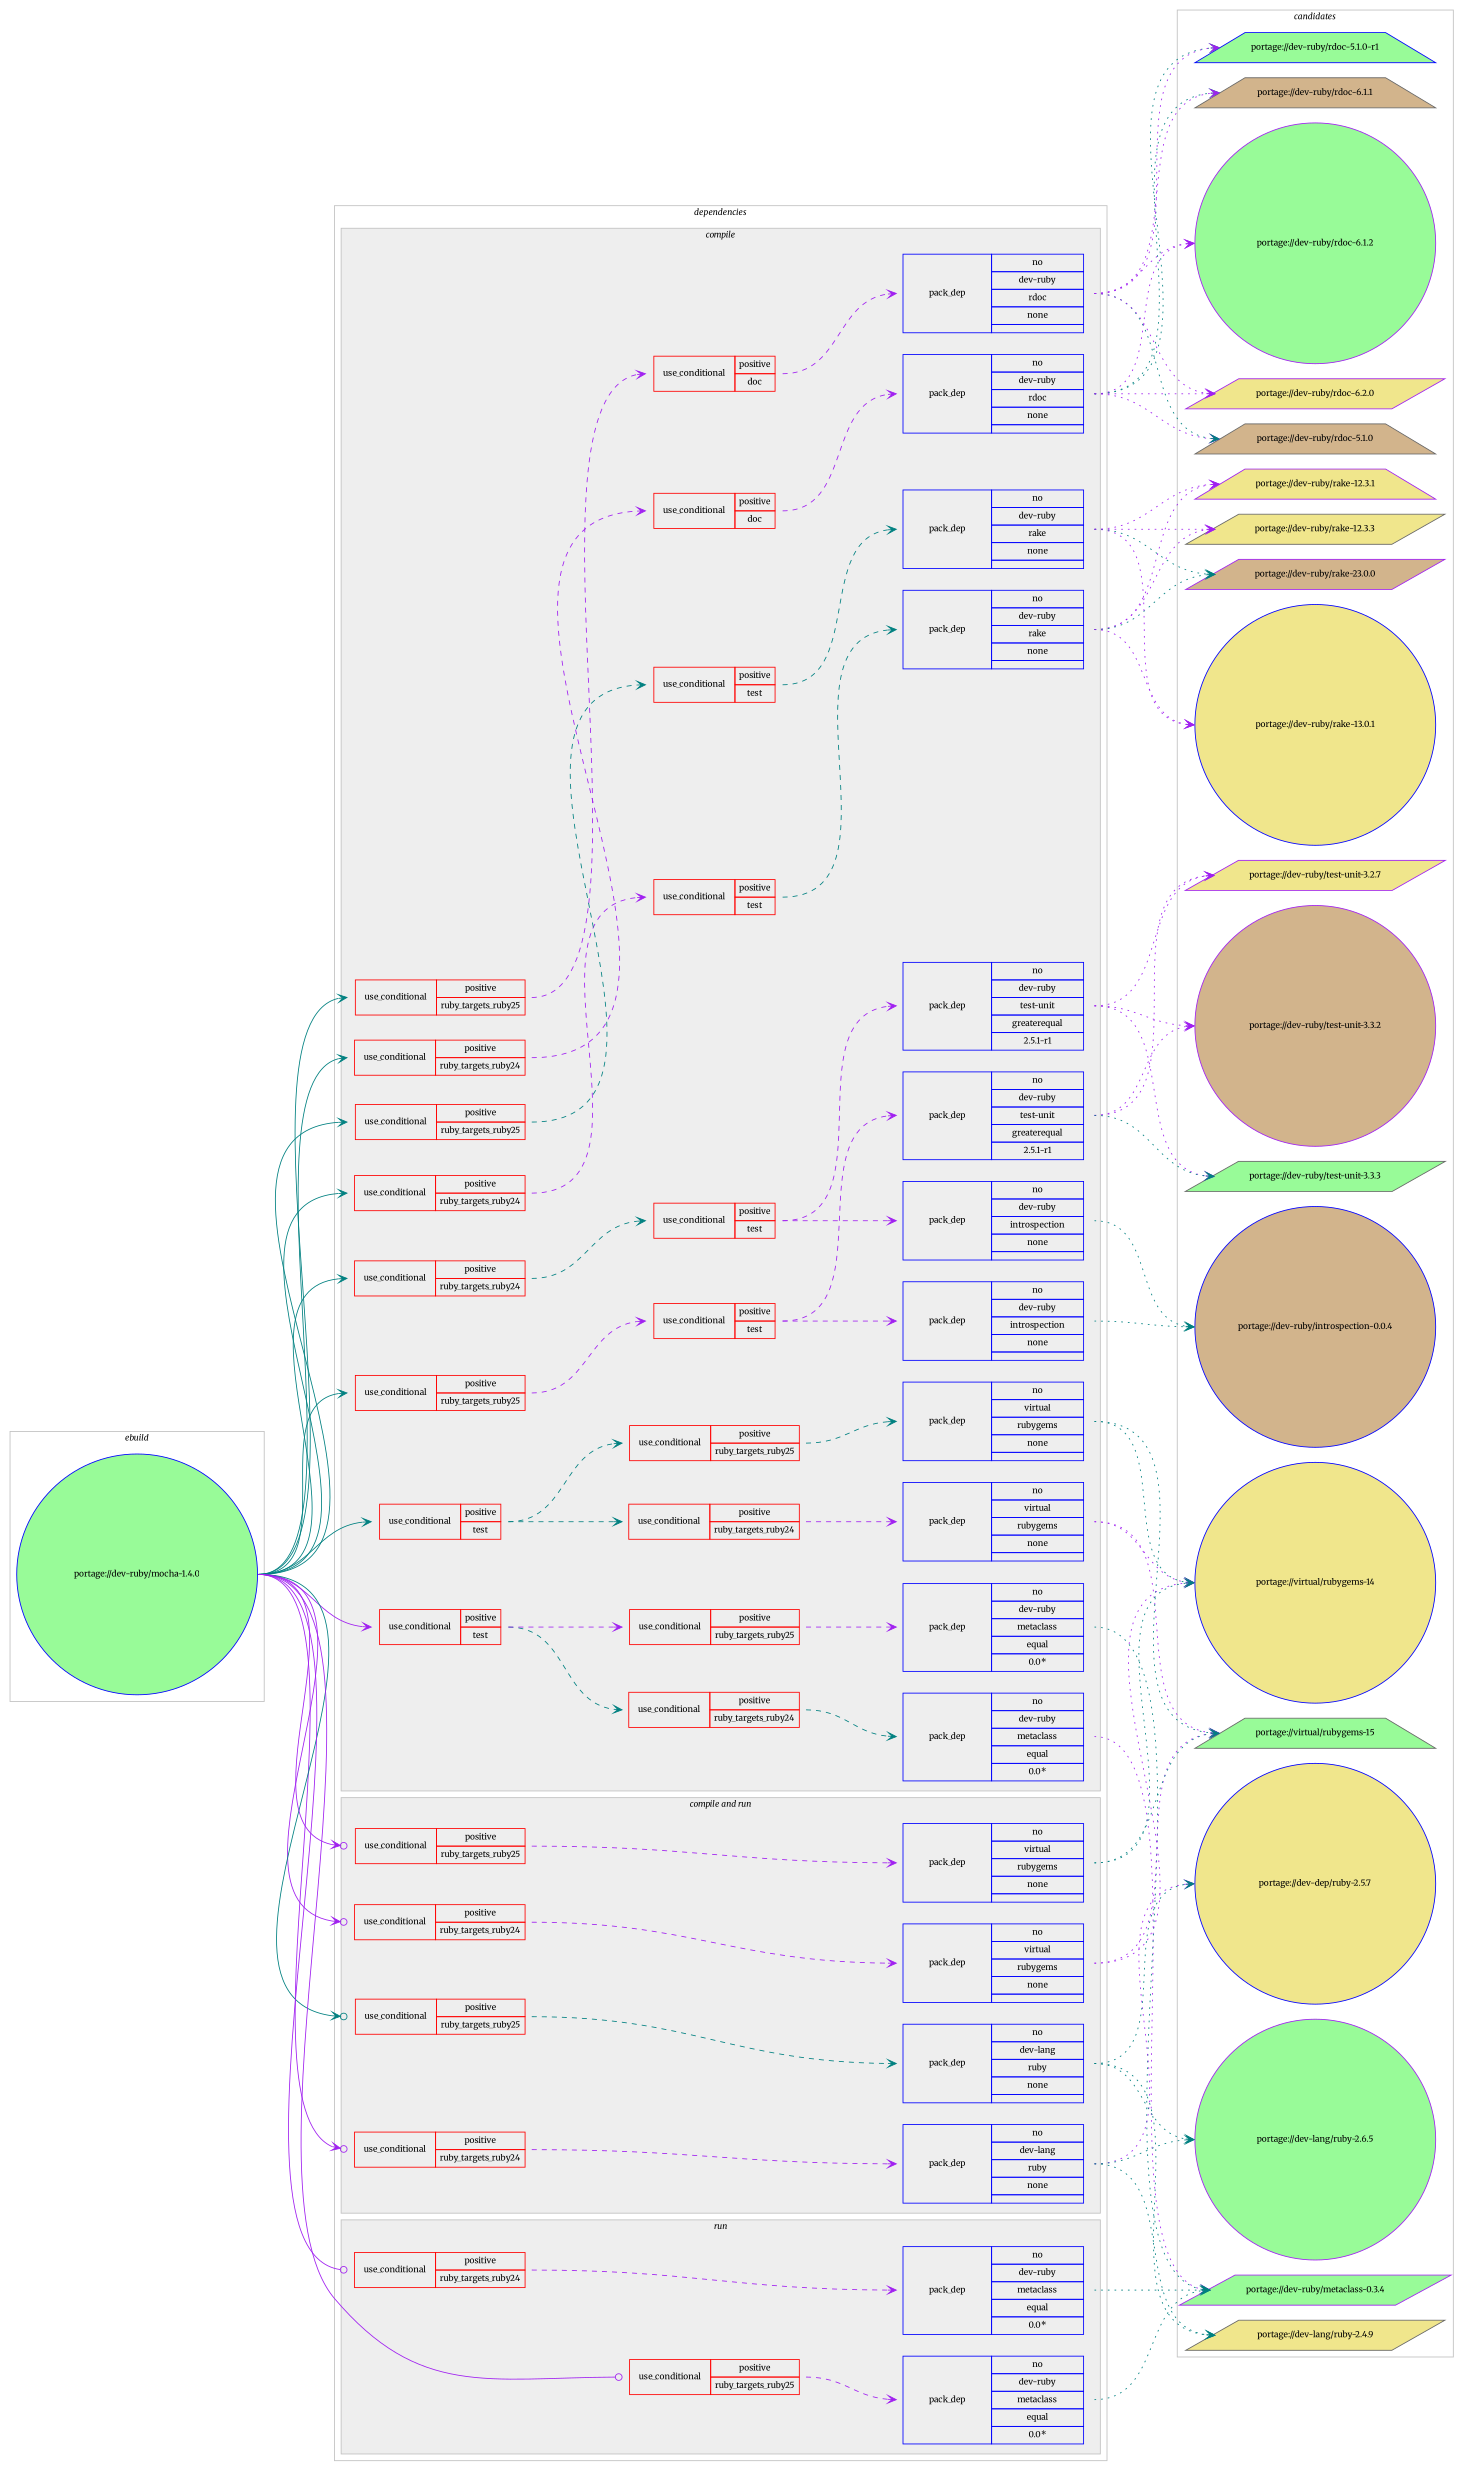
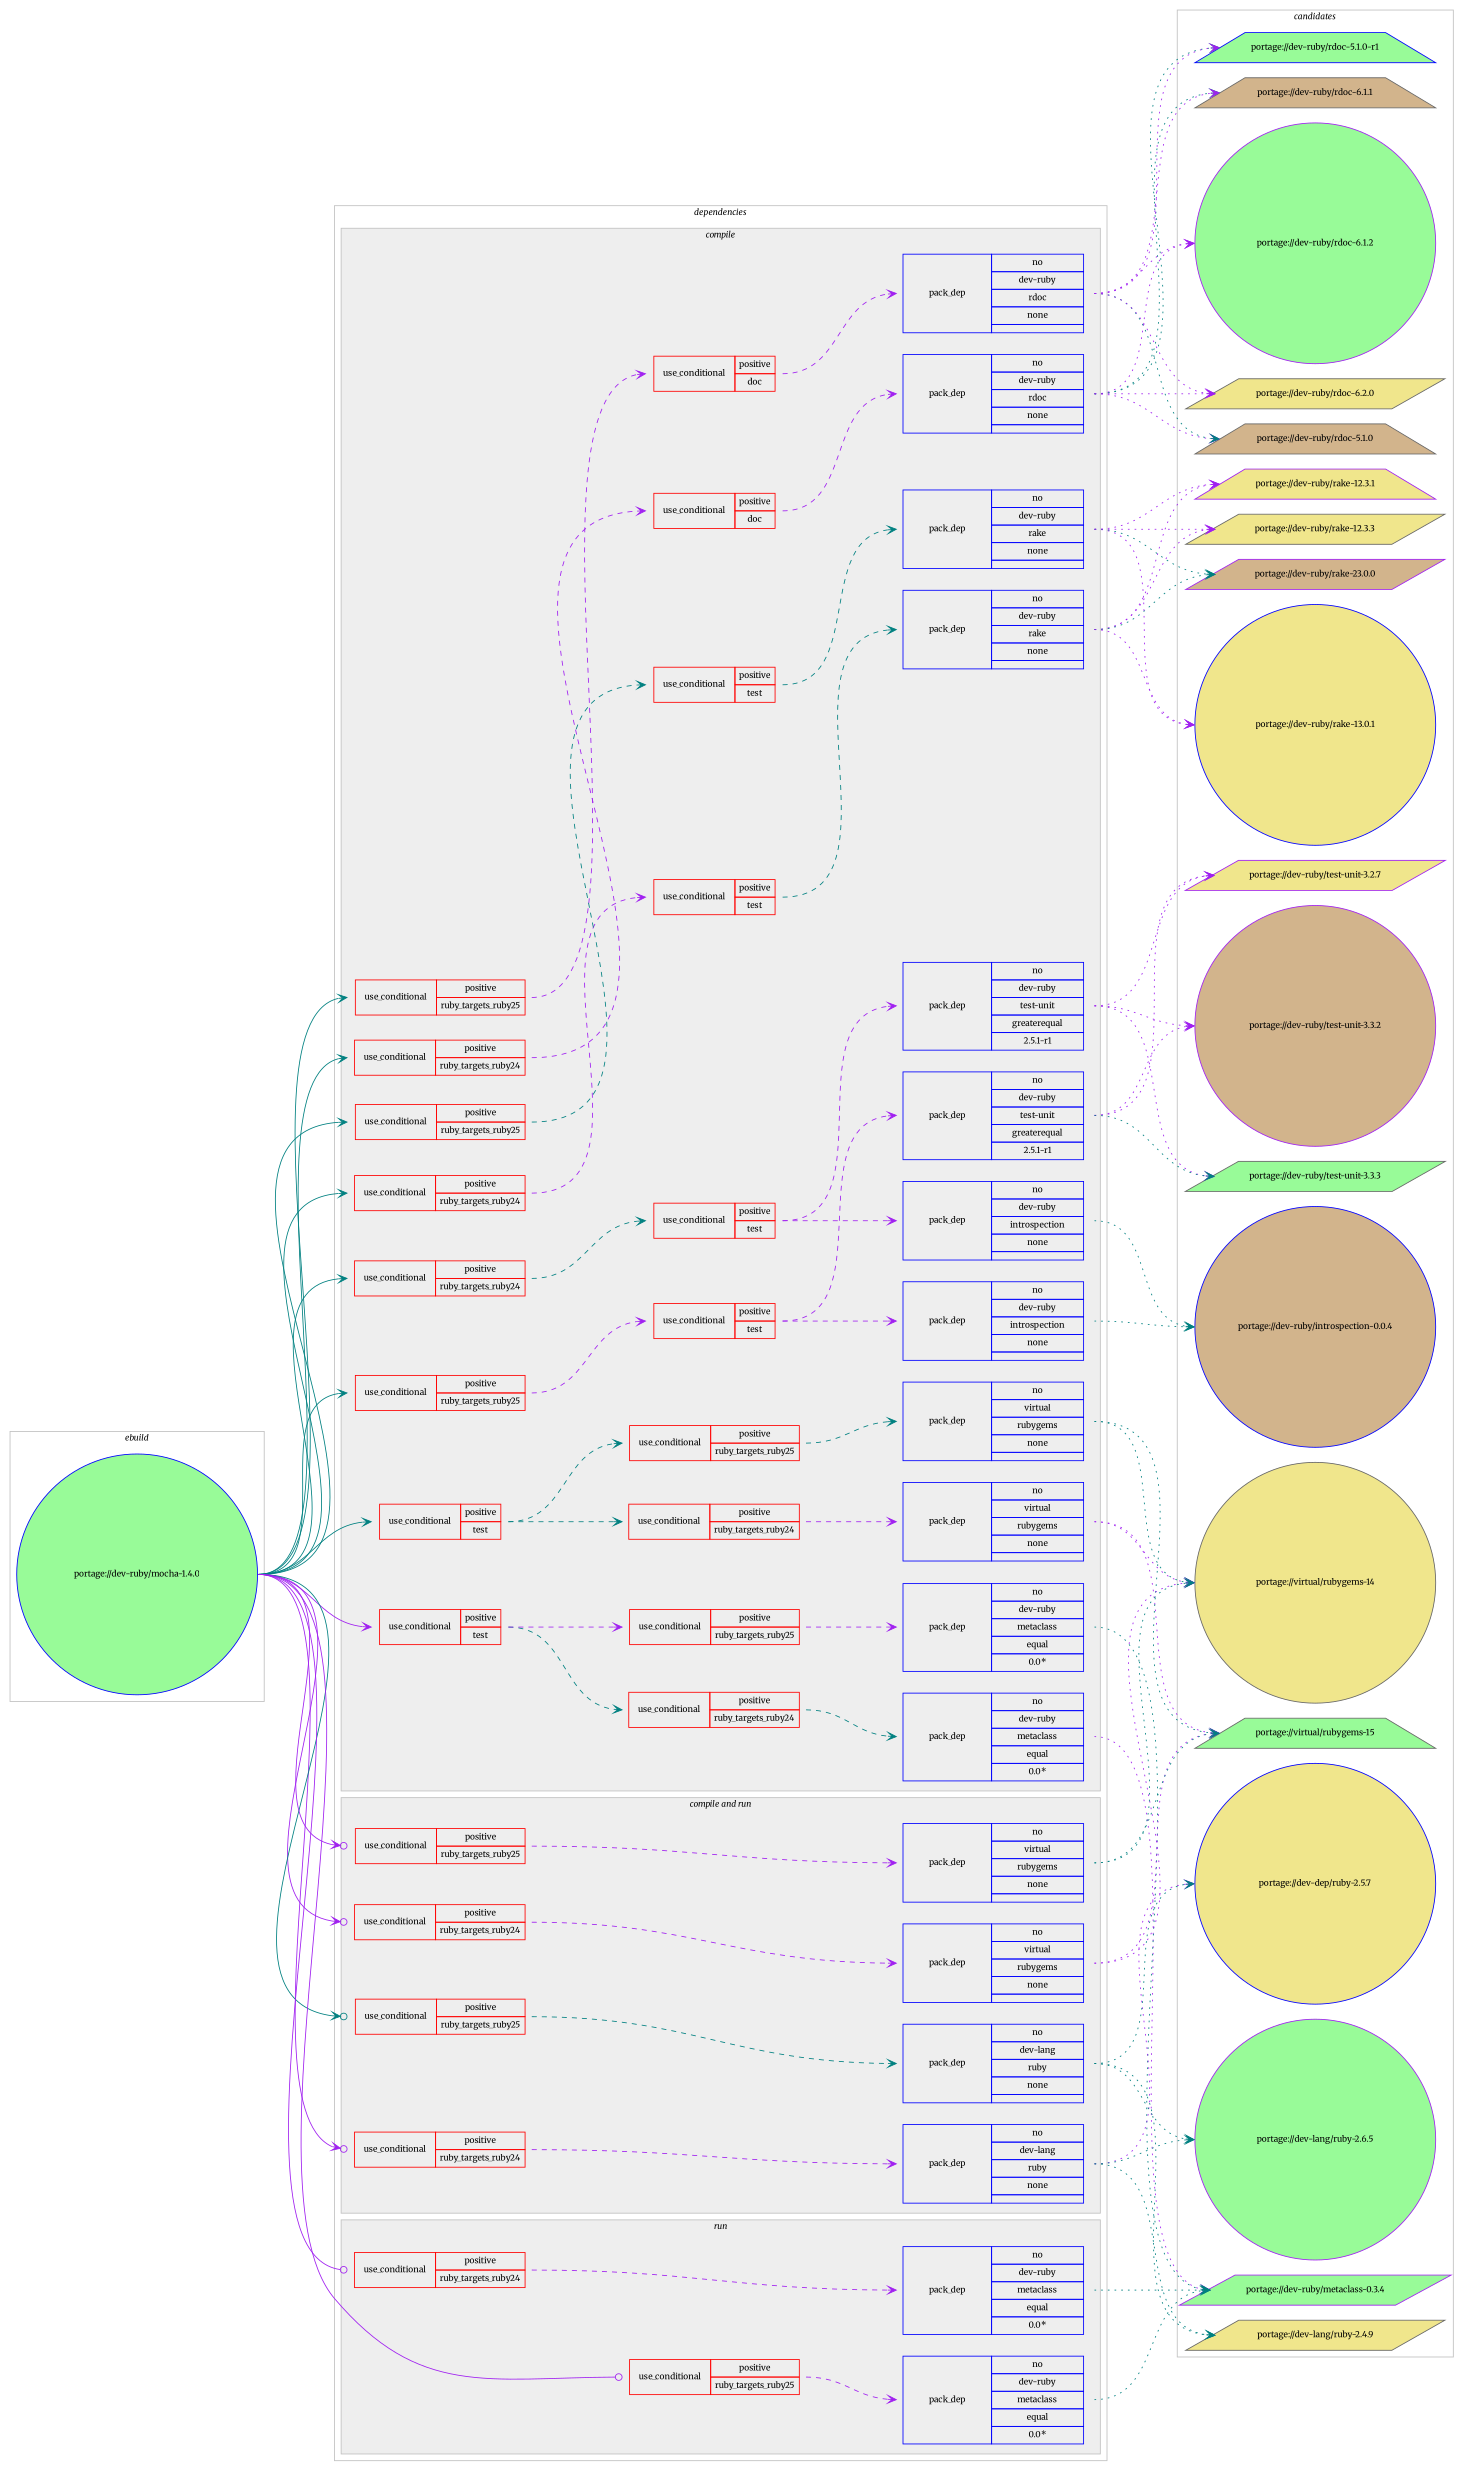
node "portage://dev-ruby/rdoc-6.2.0": color purple -> gray40
node "portage://virtual/rubygems-14": color blue -> gray40
